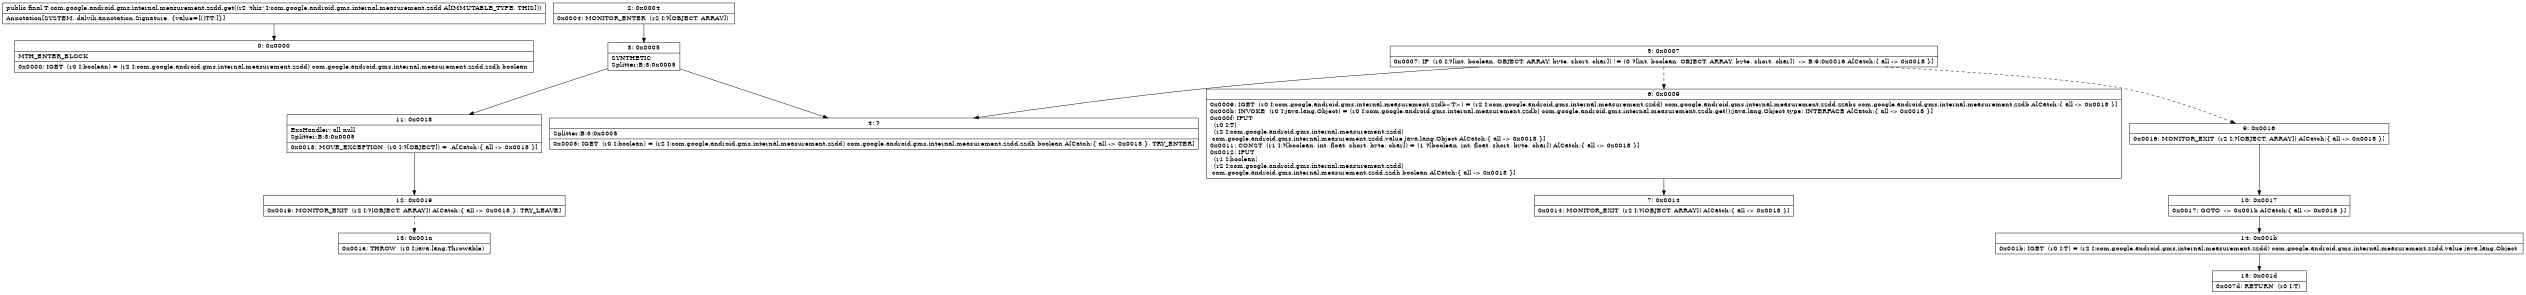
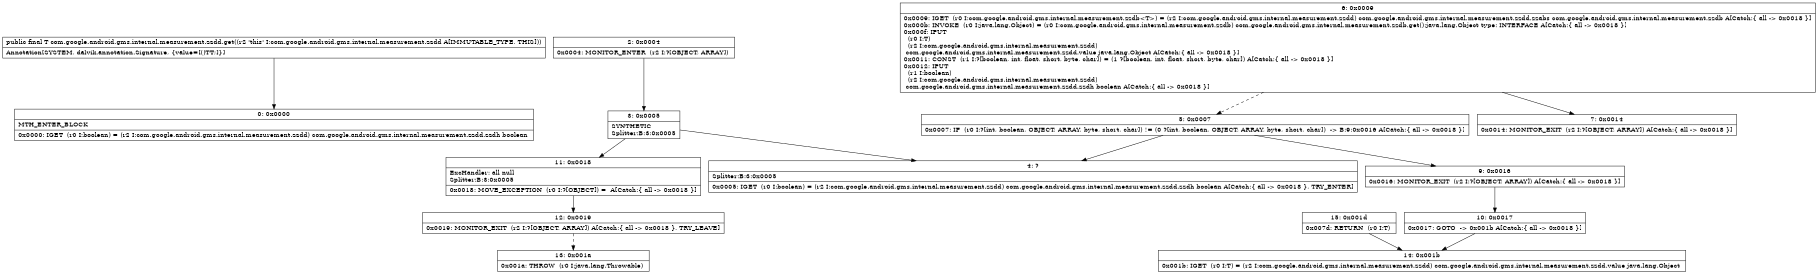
edge "5: 0x0007" -> "6: 0x0009": reversed
edge "5: 0x0007" -> "9: 0x0016": style dashed -> solid
edge "14: 0x001b" -> "15: 0x001d": reversed
